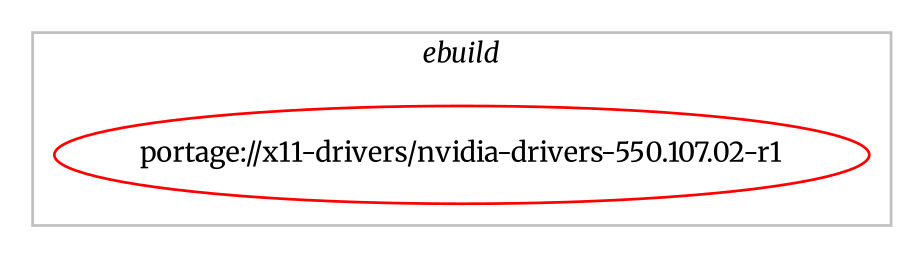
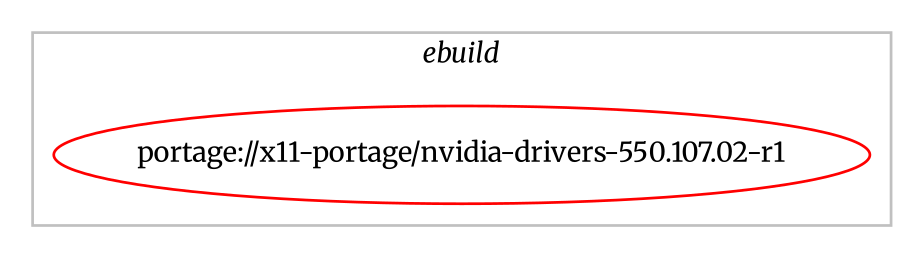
node "portage://x11-drivers/nvidia-drivers-550.107.02-r1": label "portage://x11-drivers/nvidia-drivers-550.107.02-r1" -> "portage://x11-portage/nvidia-drivers-550.107.02-r1"
